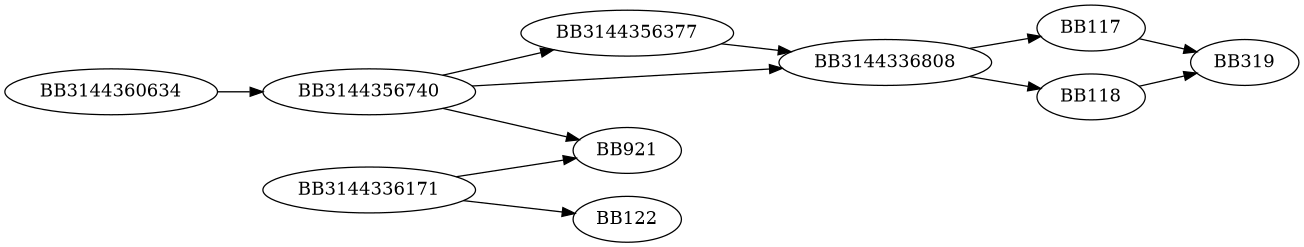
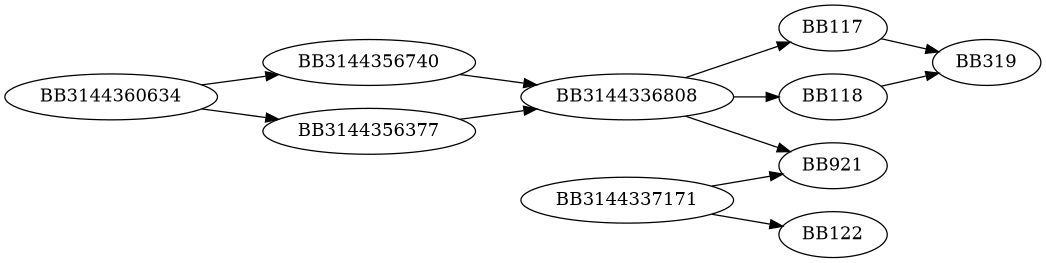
edge "BB3144356740" -> "BB3144356377": now "BB3144360634" -> "BB3144356377"
edge "BB3144356740" -> "BB921": now "BB3144336808" -> "BB921"
node "BB3144336171": label "BB3144336171" -> "BB3144337171"
